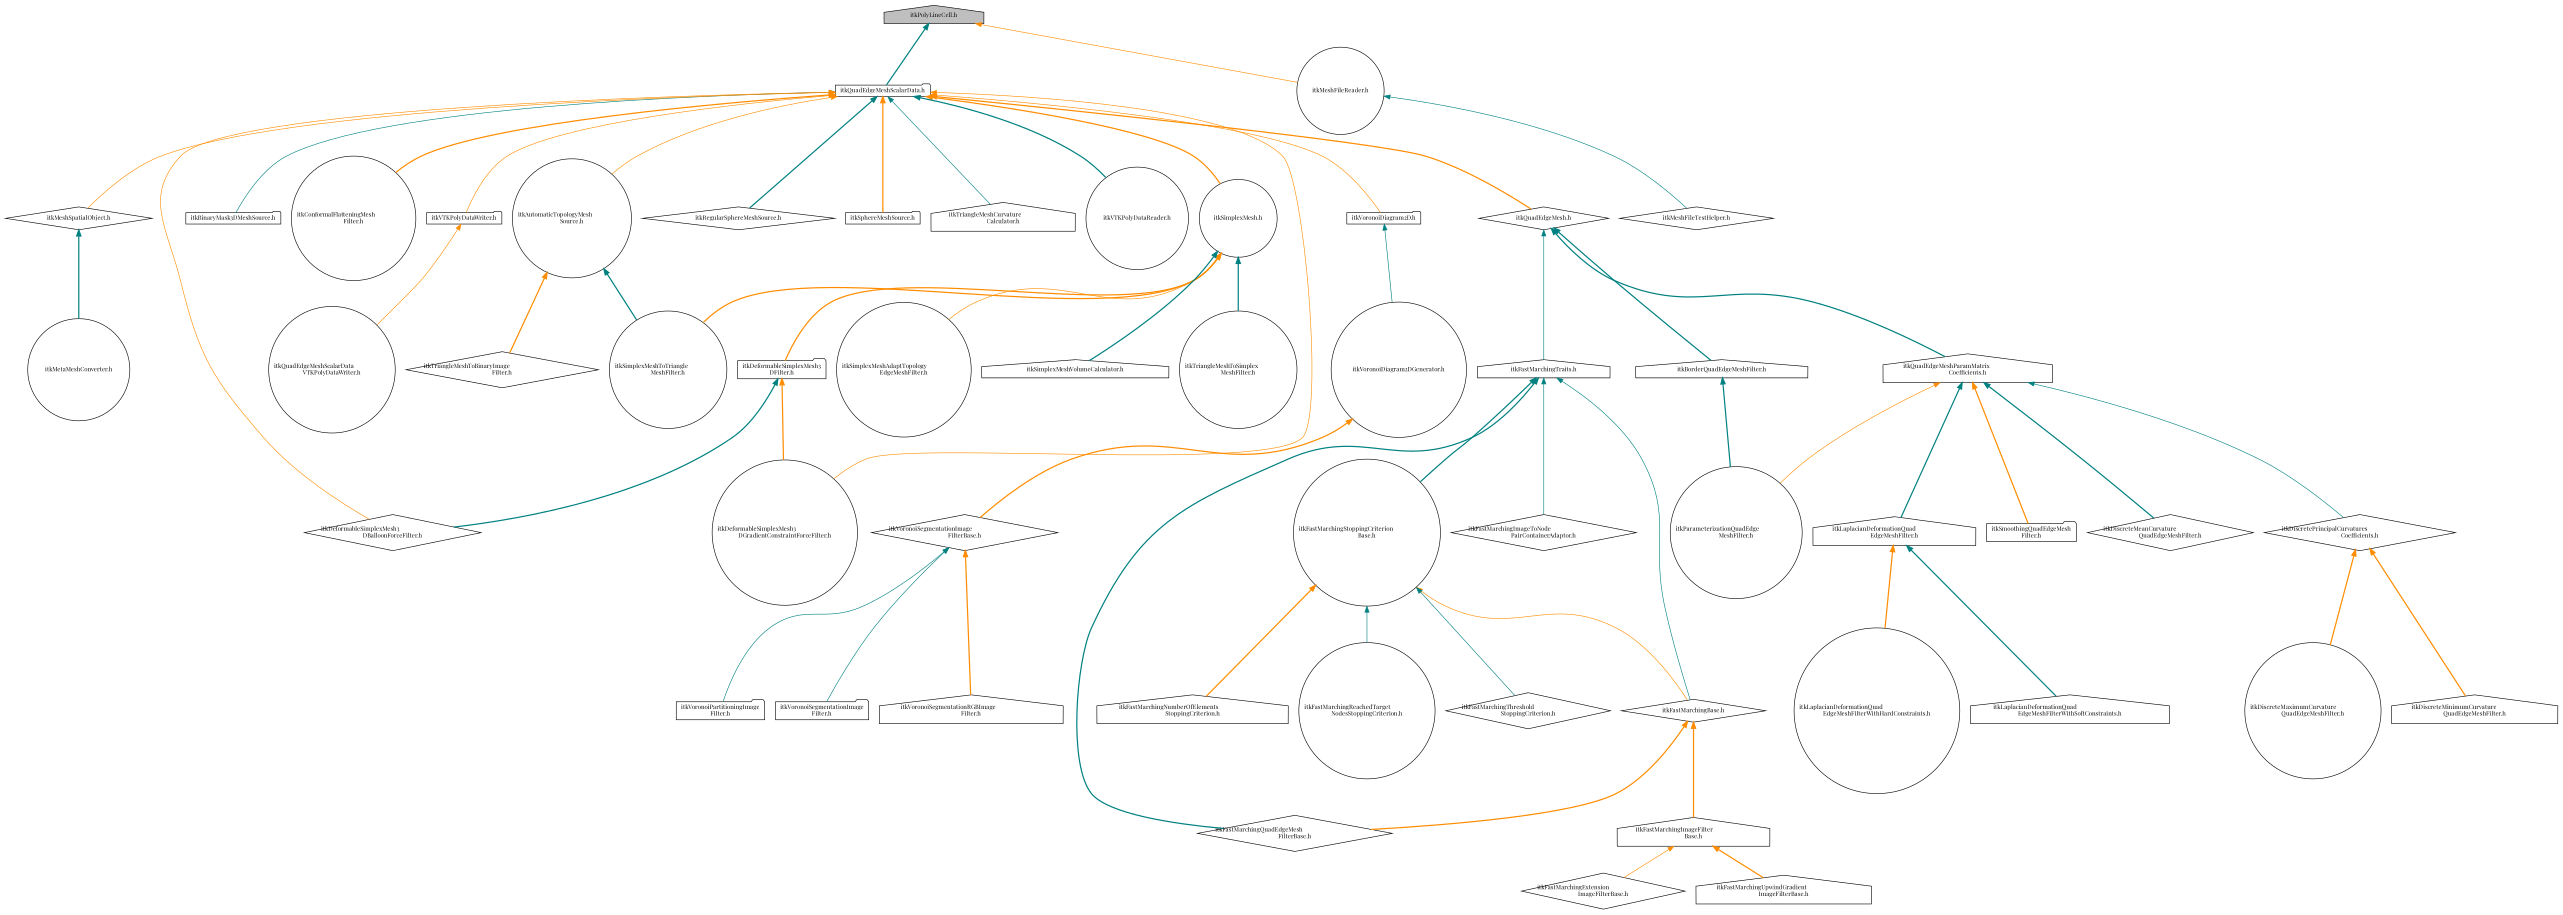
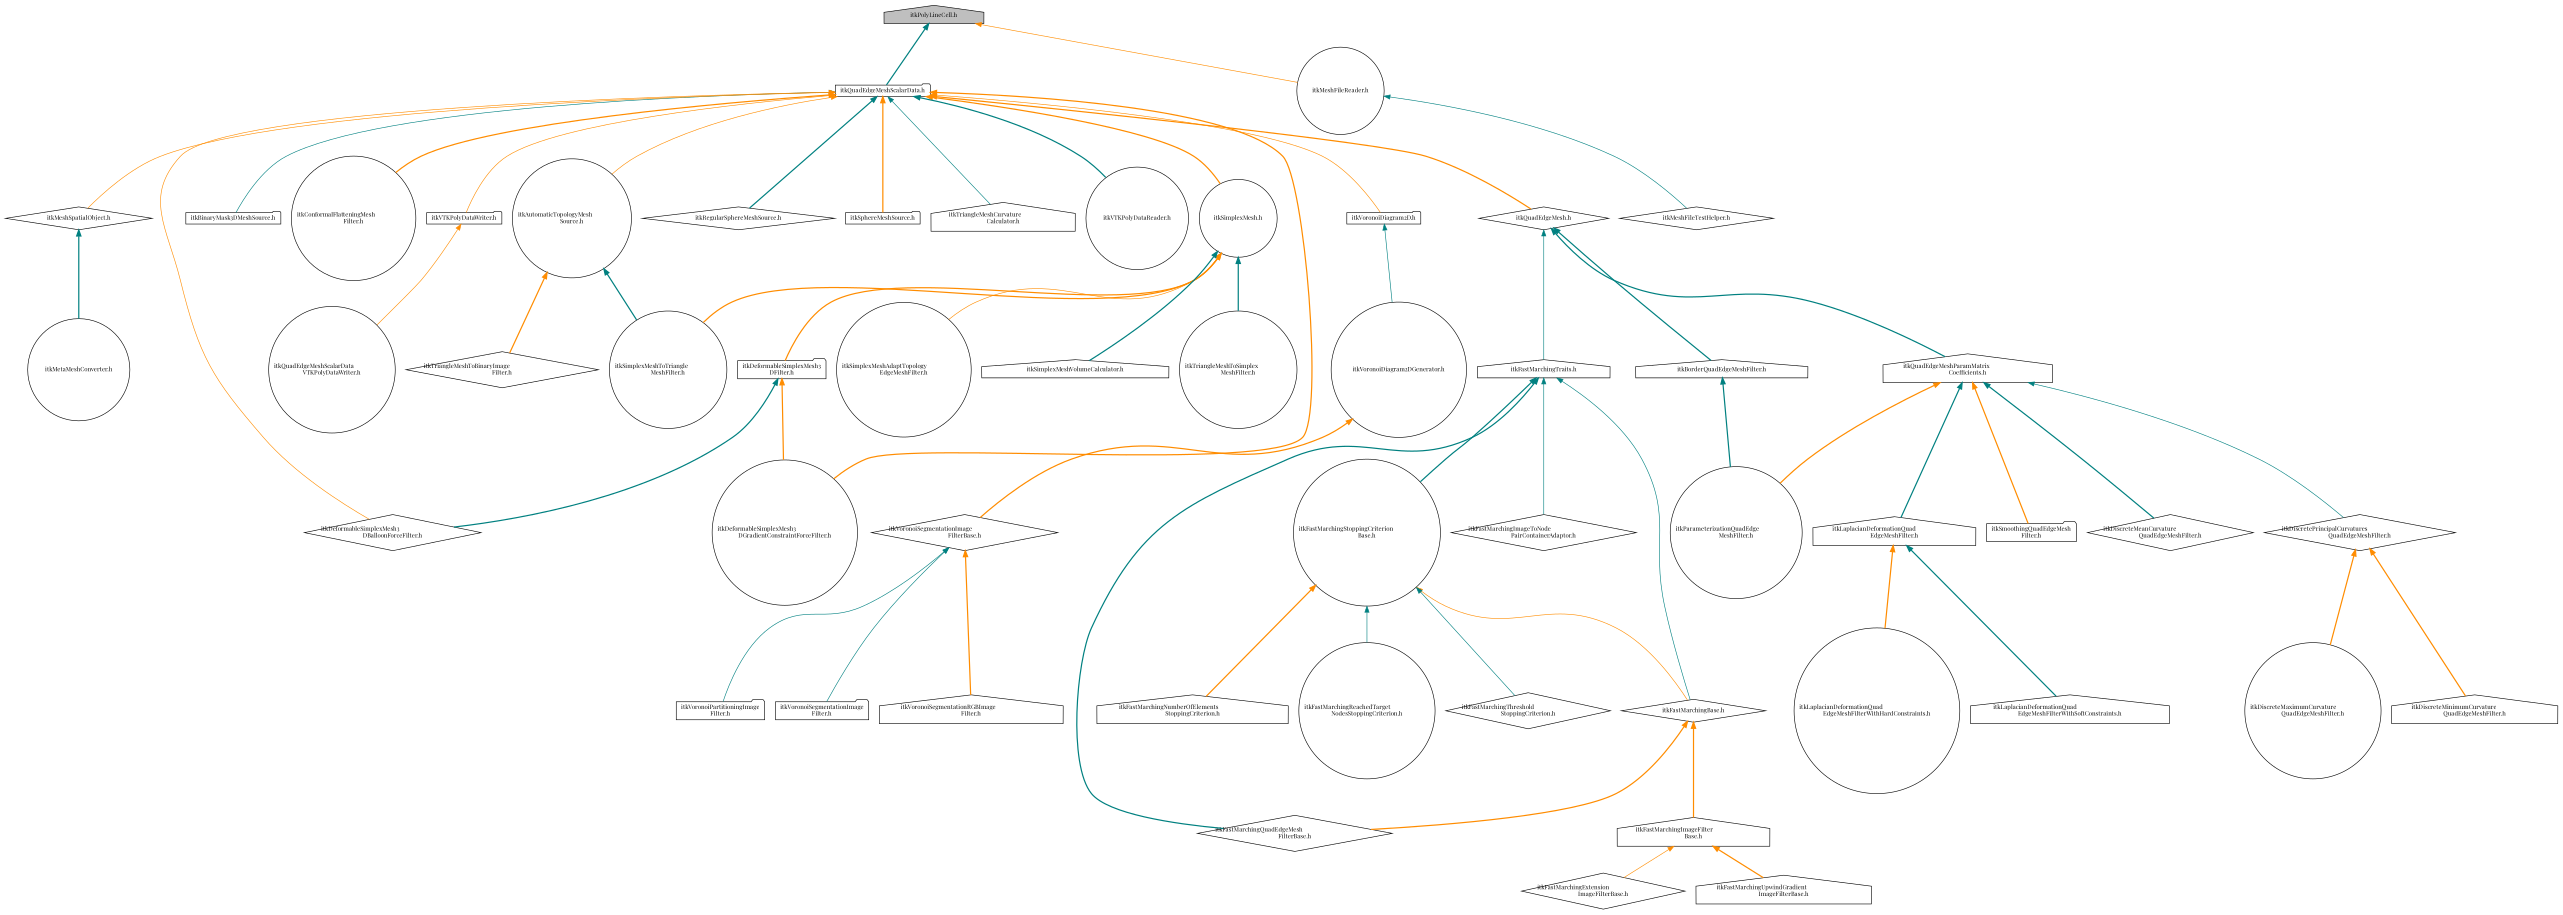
edge "itkDeformableSimplexMesh3 DGradientConstraintForceFilter.h" -> "itkQuadEdgeMeshScalarData.h": style solid -> bold
edge "itkParameterizationQuadEdge MeshFilter.h" -> "itkQuadEdgeMeshParamMatrix Coefficients.h": style solid -> bold
node "itkDiscretePrincipalCurvatures Coefficients.h": label "itkDiscretePrincipalCurvatures Coefficients.h" -> "itkDiscretePrincipalCurvatures QuadEdgeMeshFilter.h"
